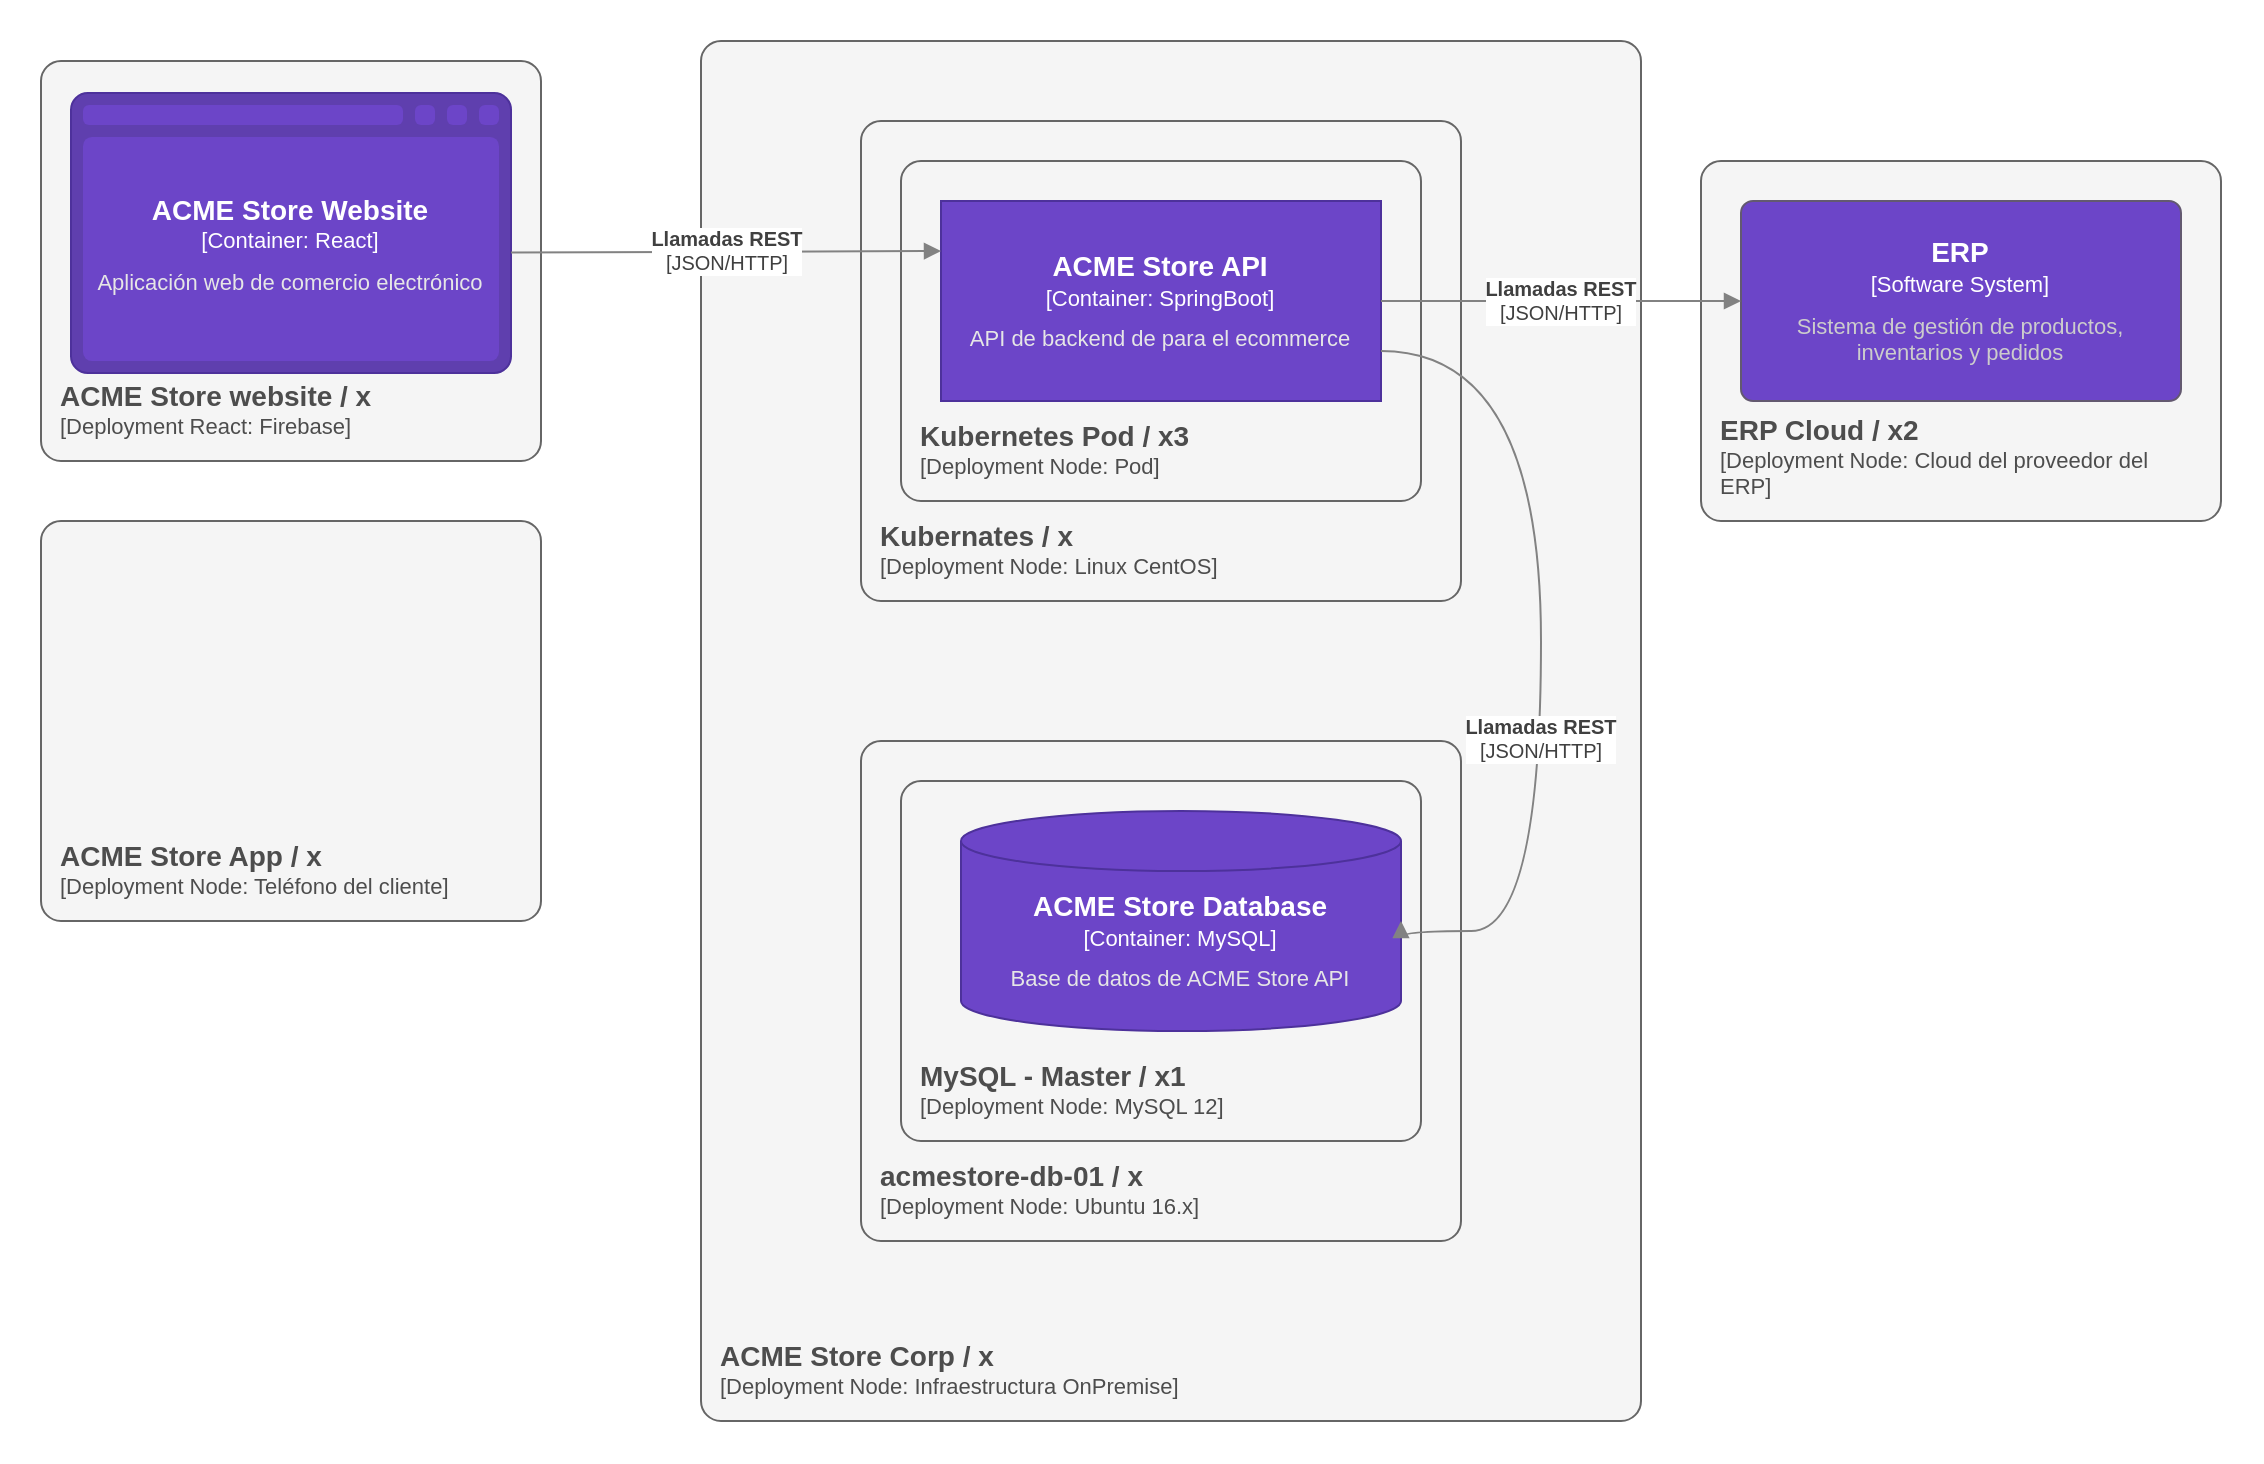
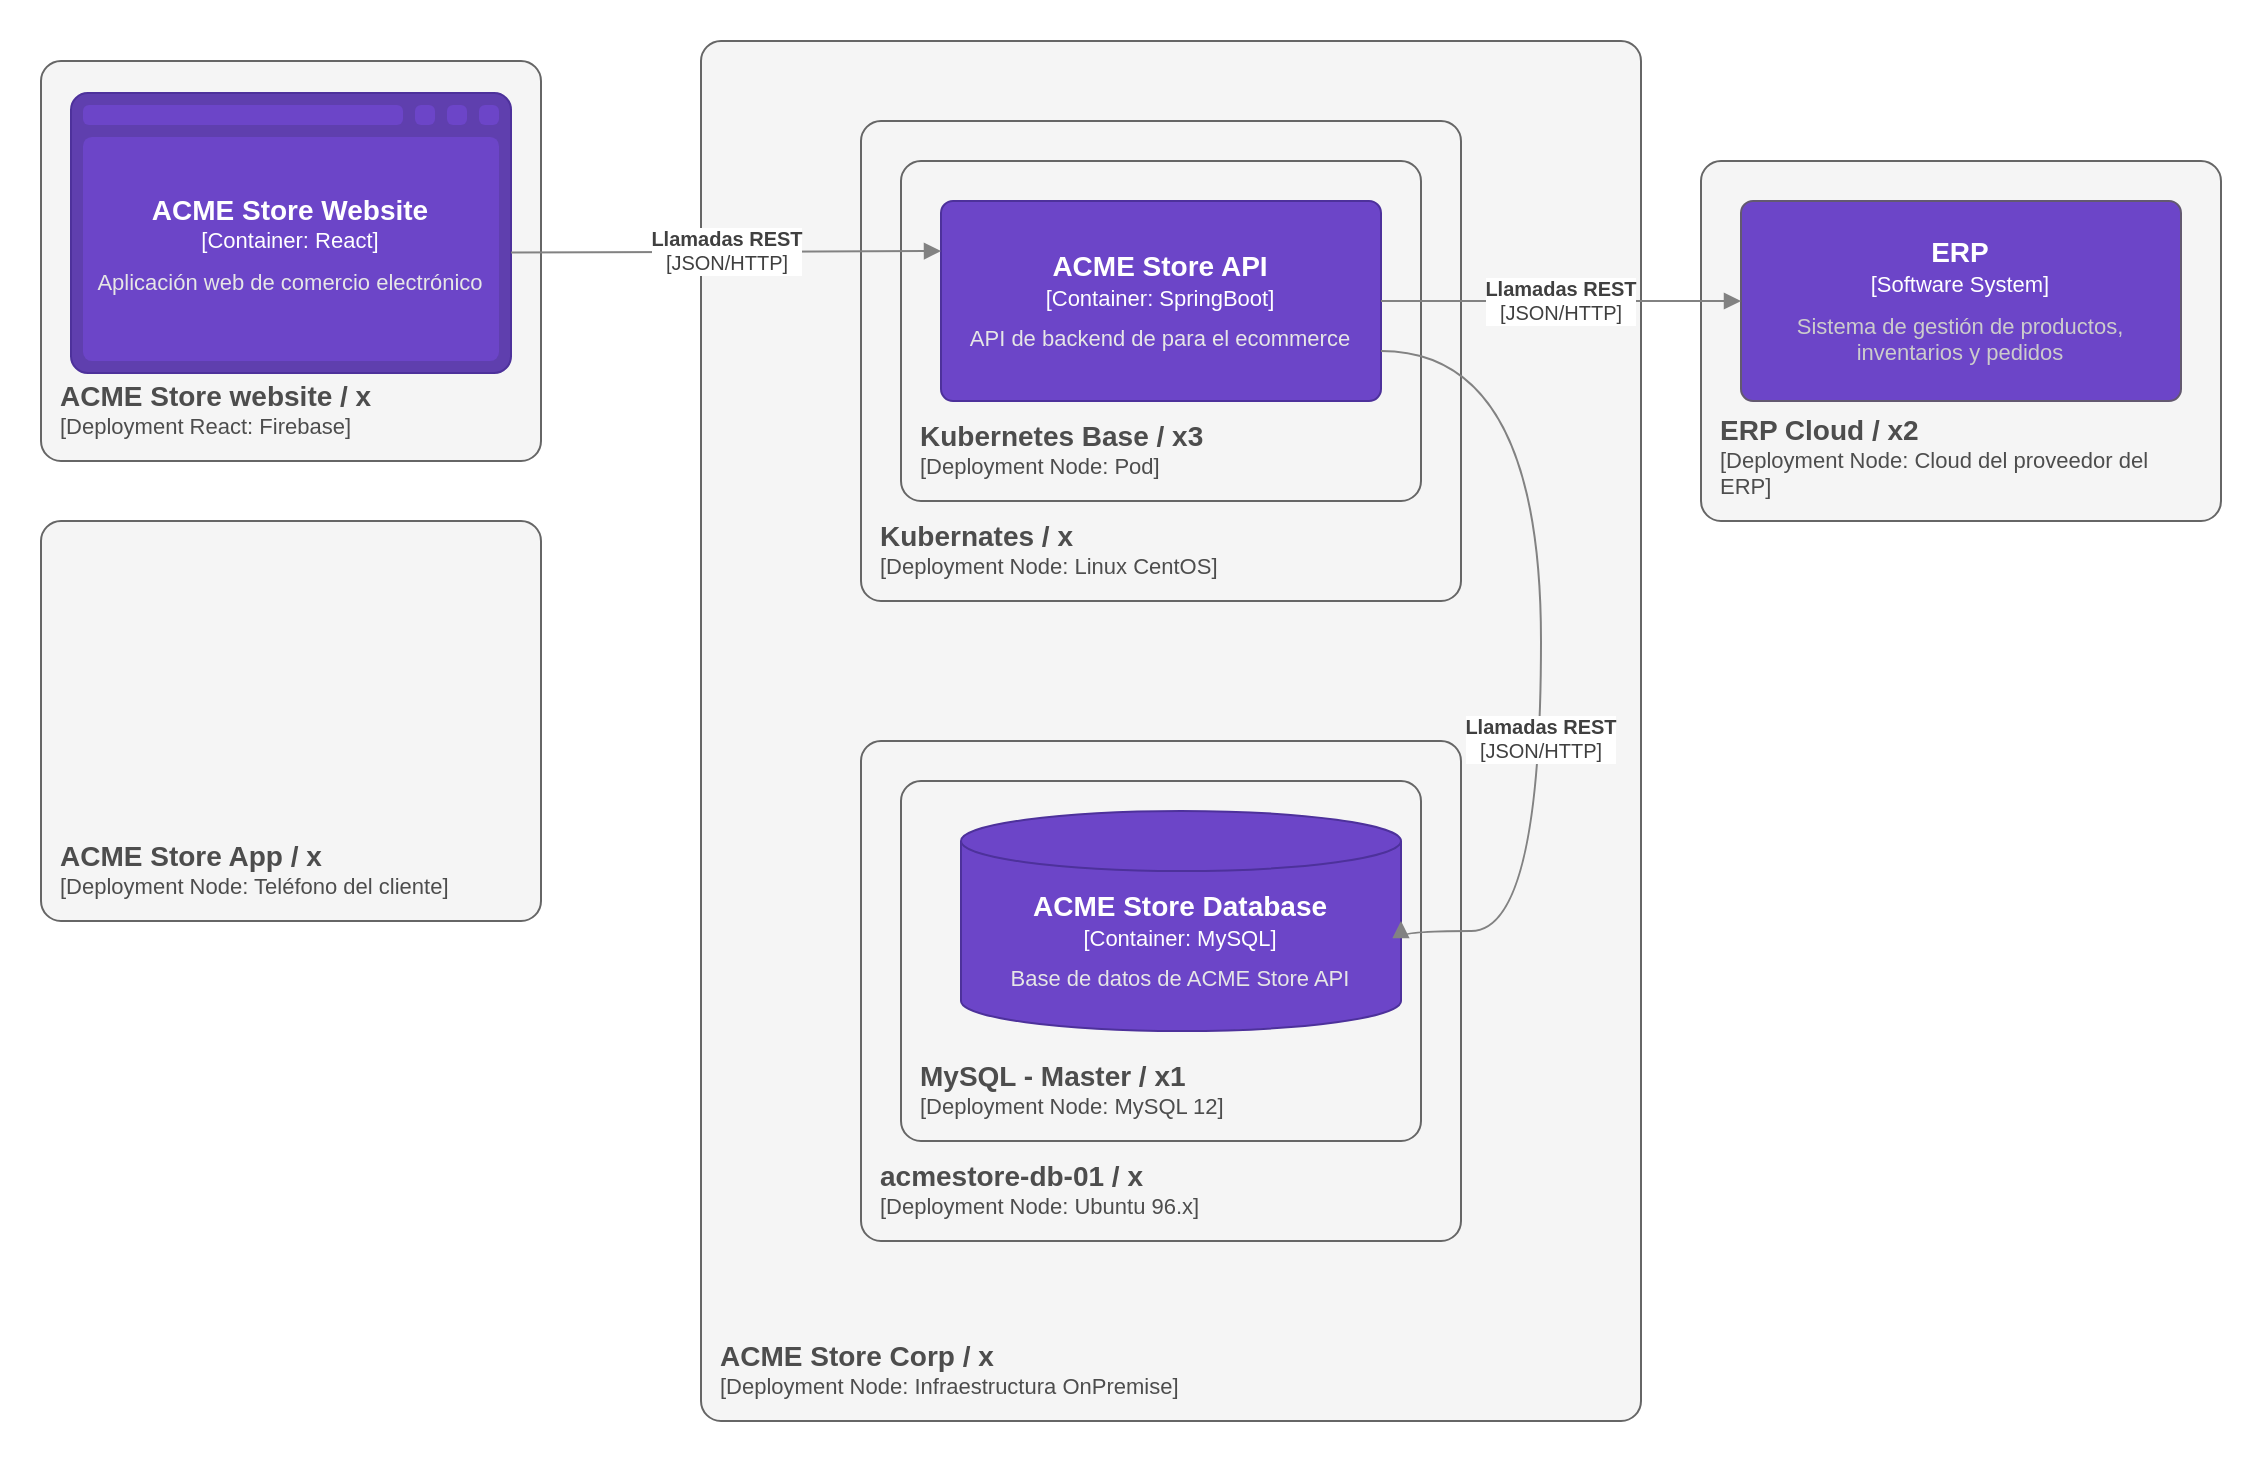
node "ACME Store API [Container: SpringBoot] API de backend de para el ecommerce": shape rectangle -> rounded rectangle
node "Kubernetes Pod / x3 [Deployment Node: Pod]": label "Kubernetes Pod / x3 [Deployment Node: Pod]" -> "Kubernetes Base / x3 [Deployment Node: Pod]"
node "acmestore-db-01 / x [Deployment Node: Ubuntu 16.x]": label "acmestore-db-01 / x [Deployment Node: Ubuntu 16.x]" -> "acmestore-db-01 / x [Deployment Node: Ubuntu 96.x]"
